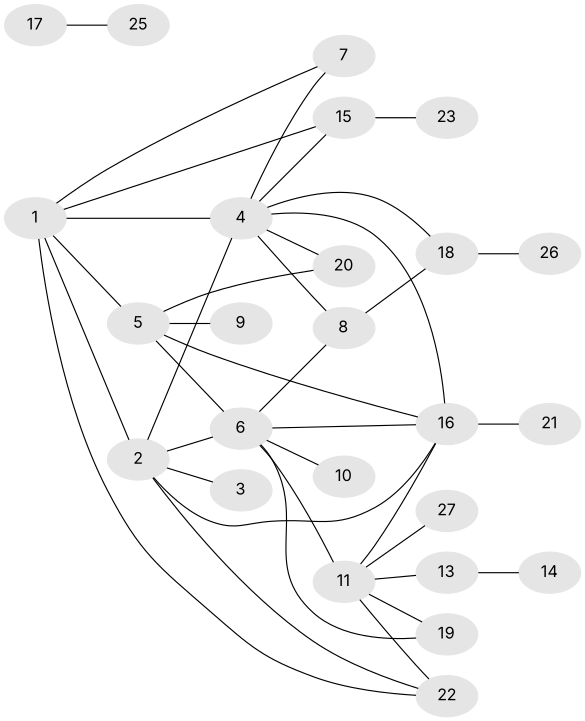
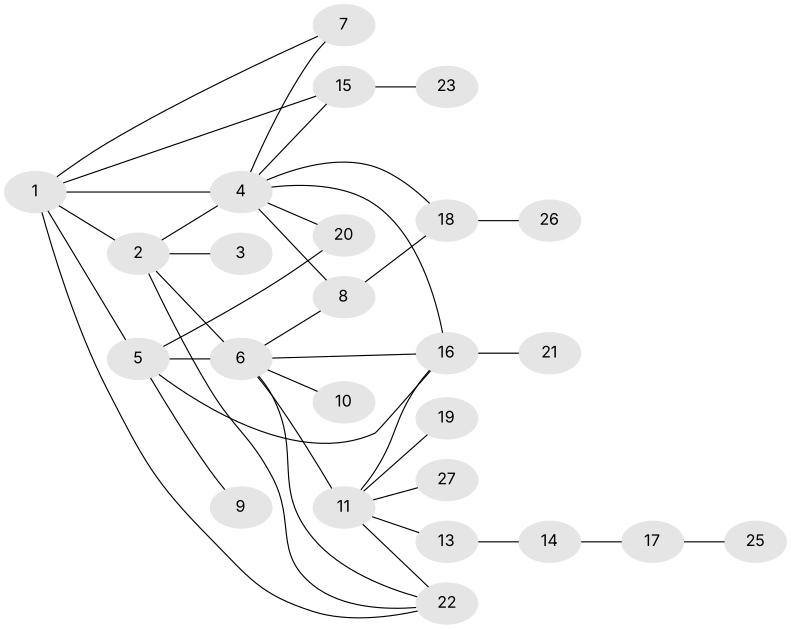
edge "16" -- "2": removed
edge "14" -- "17": added
edge "6" -- "19": now "6" -- "22"
